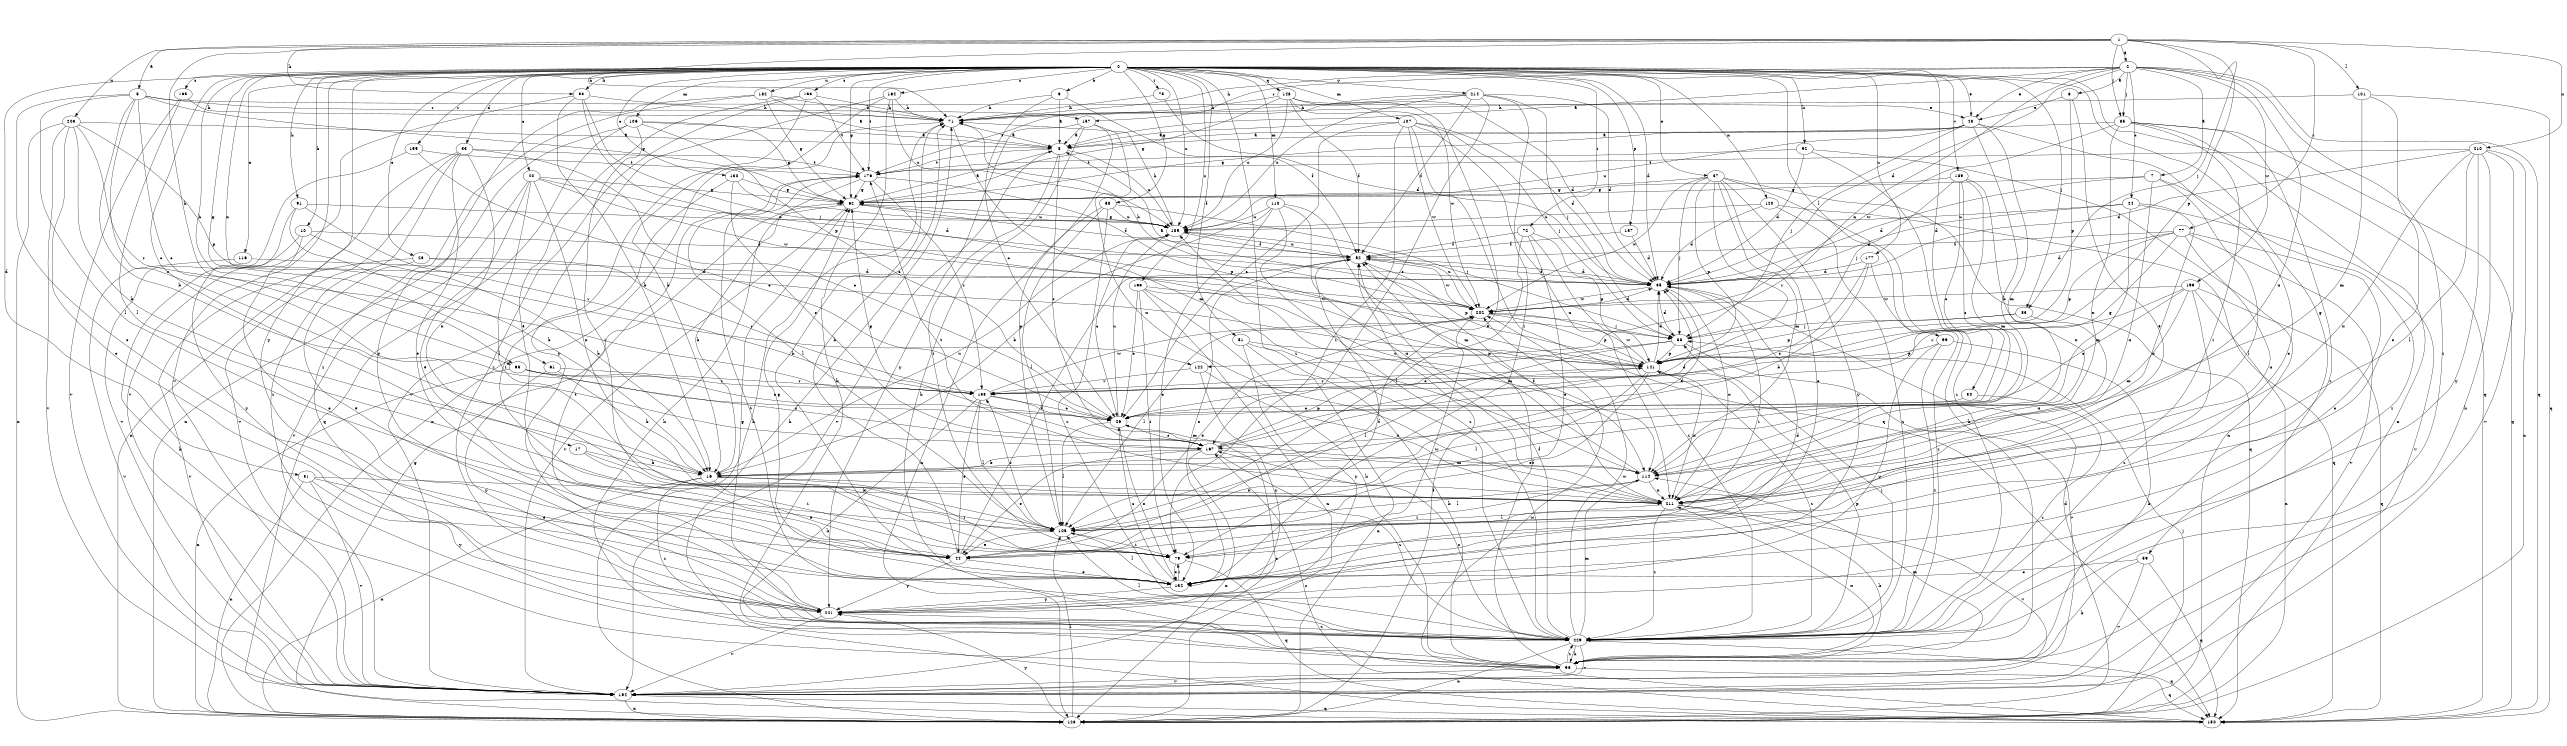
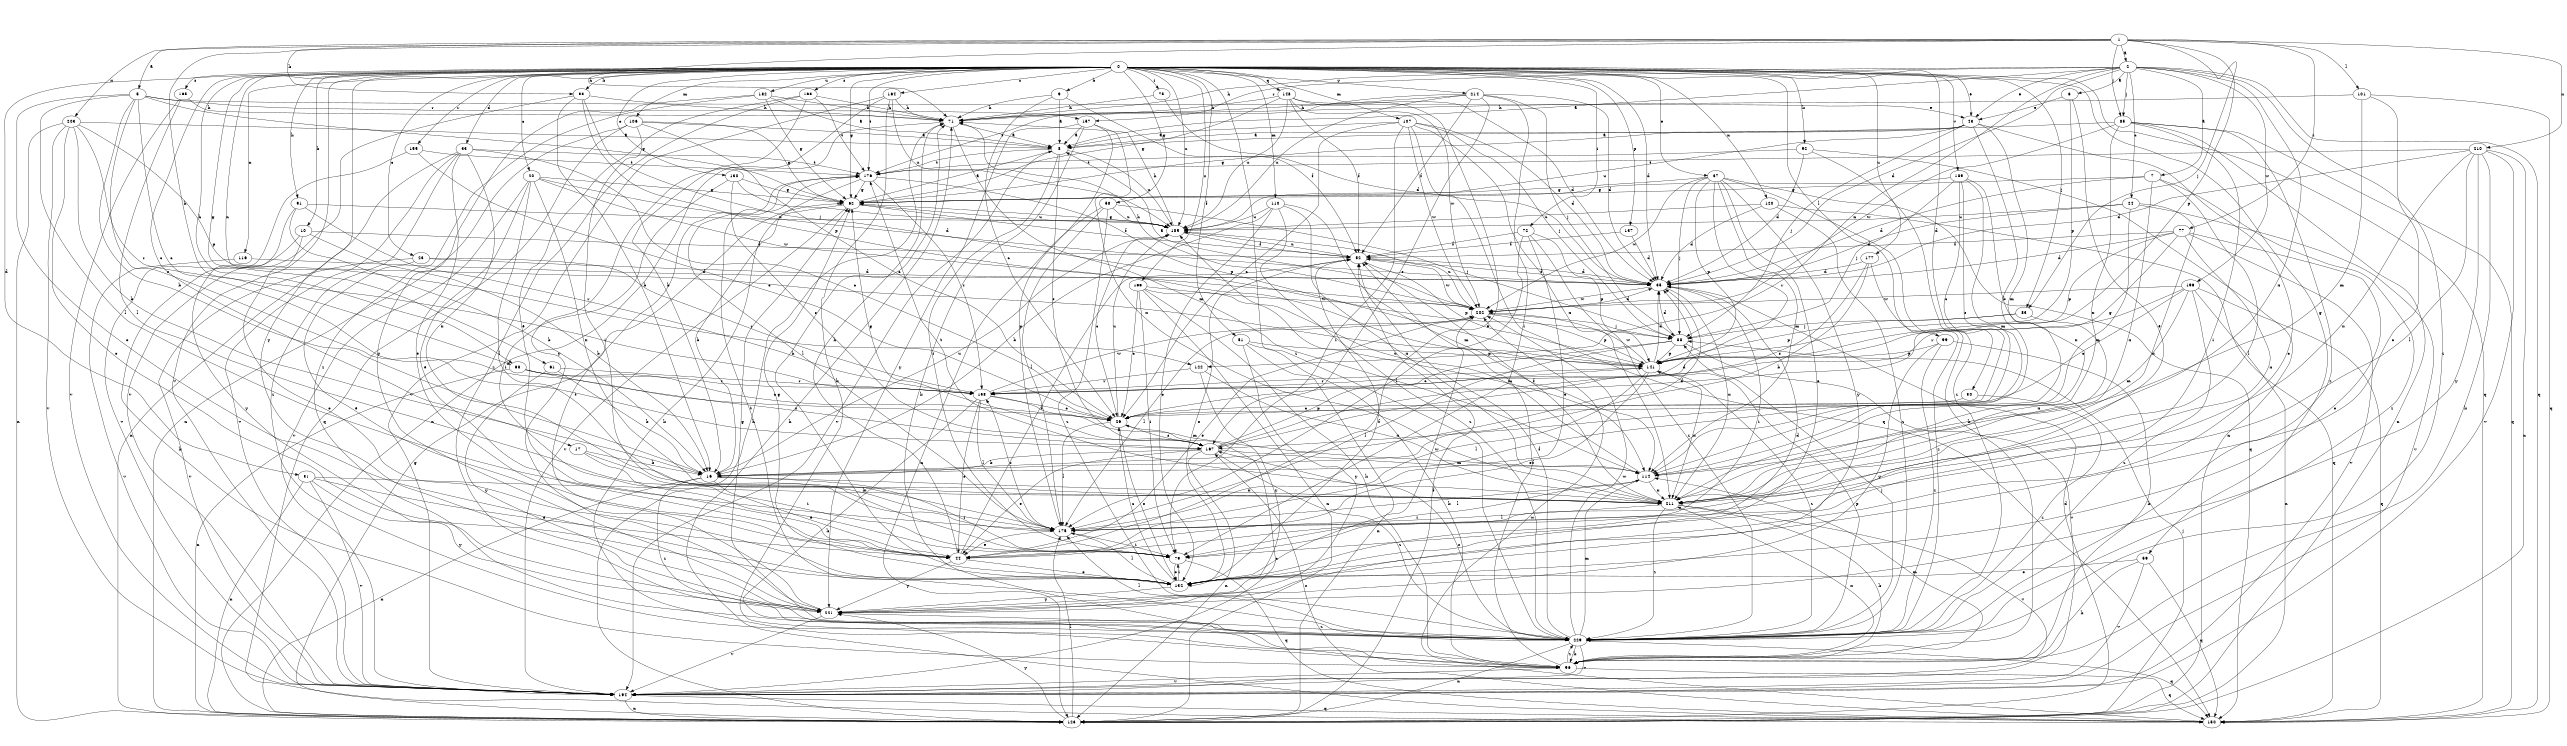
node "105": label "105" -> "175"
